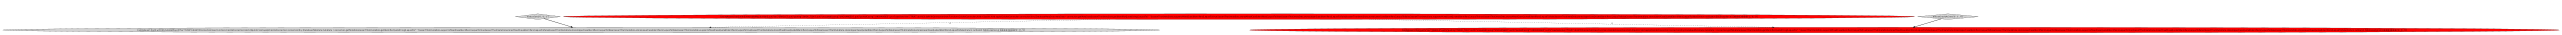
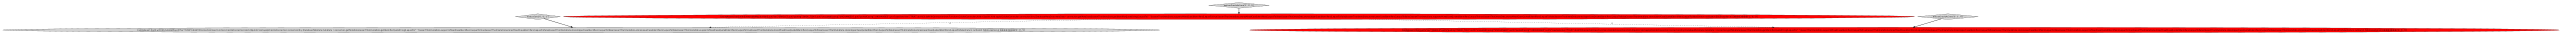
node "testLexOracleAsJava['1', '0', '0']": added
